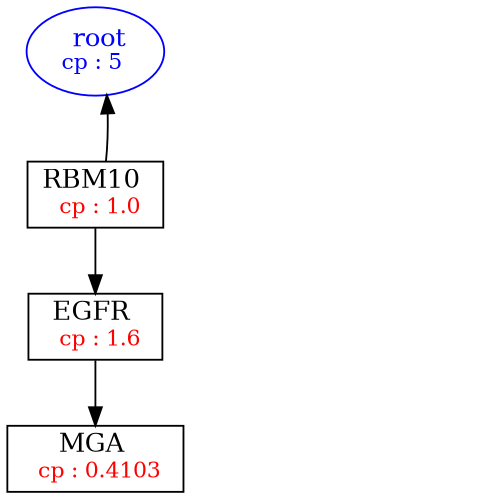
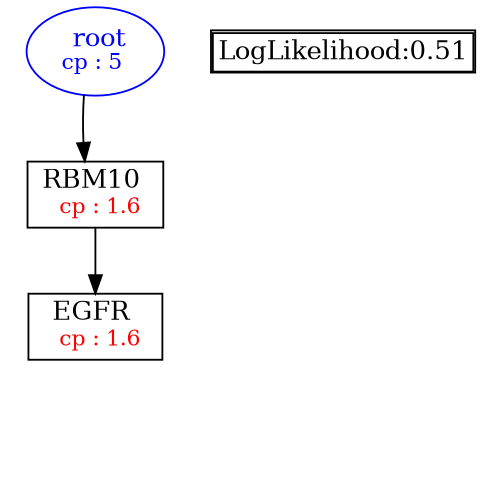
node "LogLikelihood:0.51": added
edge "RBM10" -> "root": reversed
node "RBM10": text "cp : 1.0" -> "cp : 1.6"
node "MGA": removed
